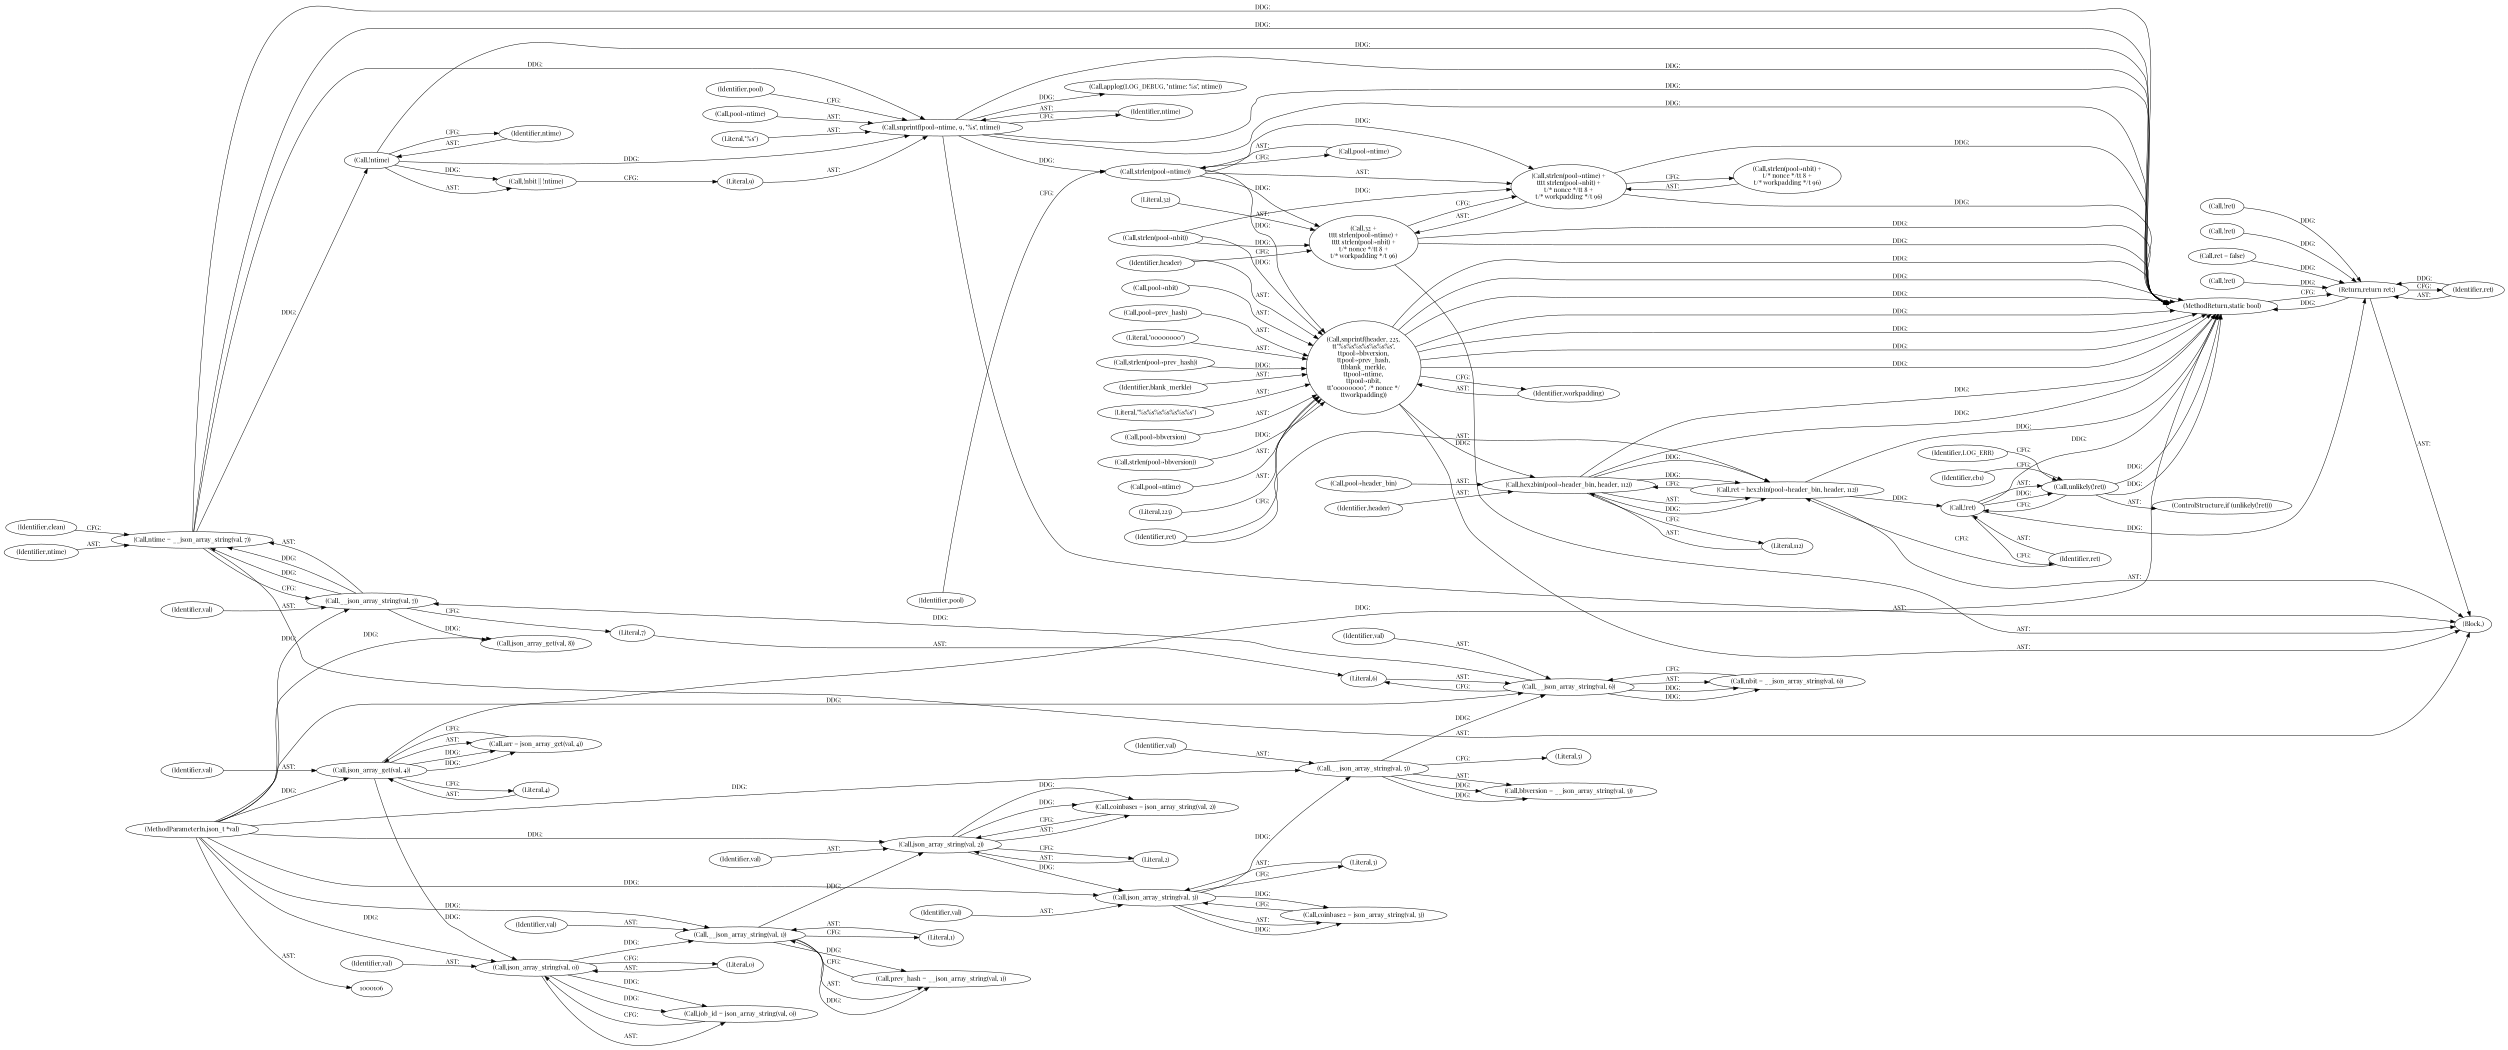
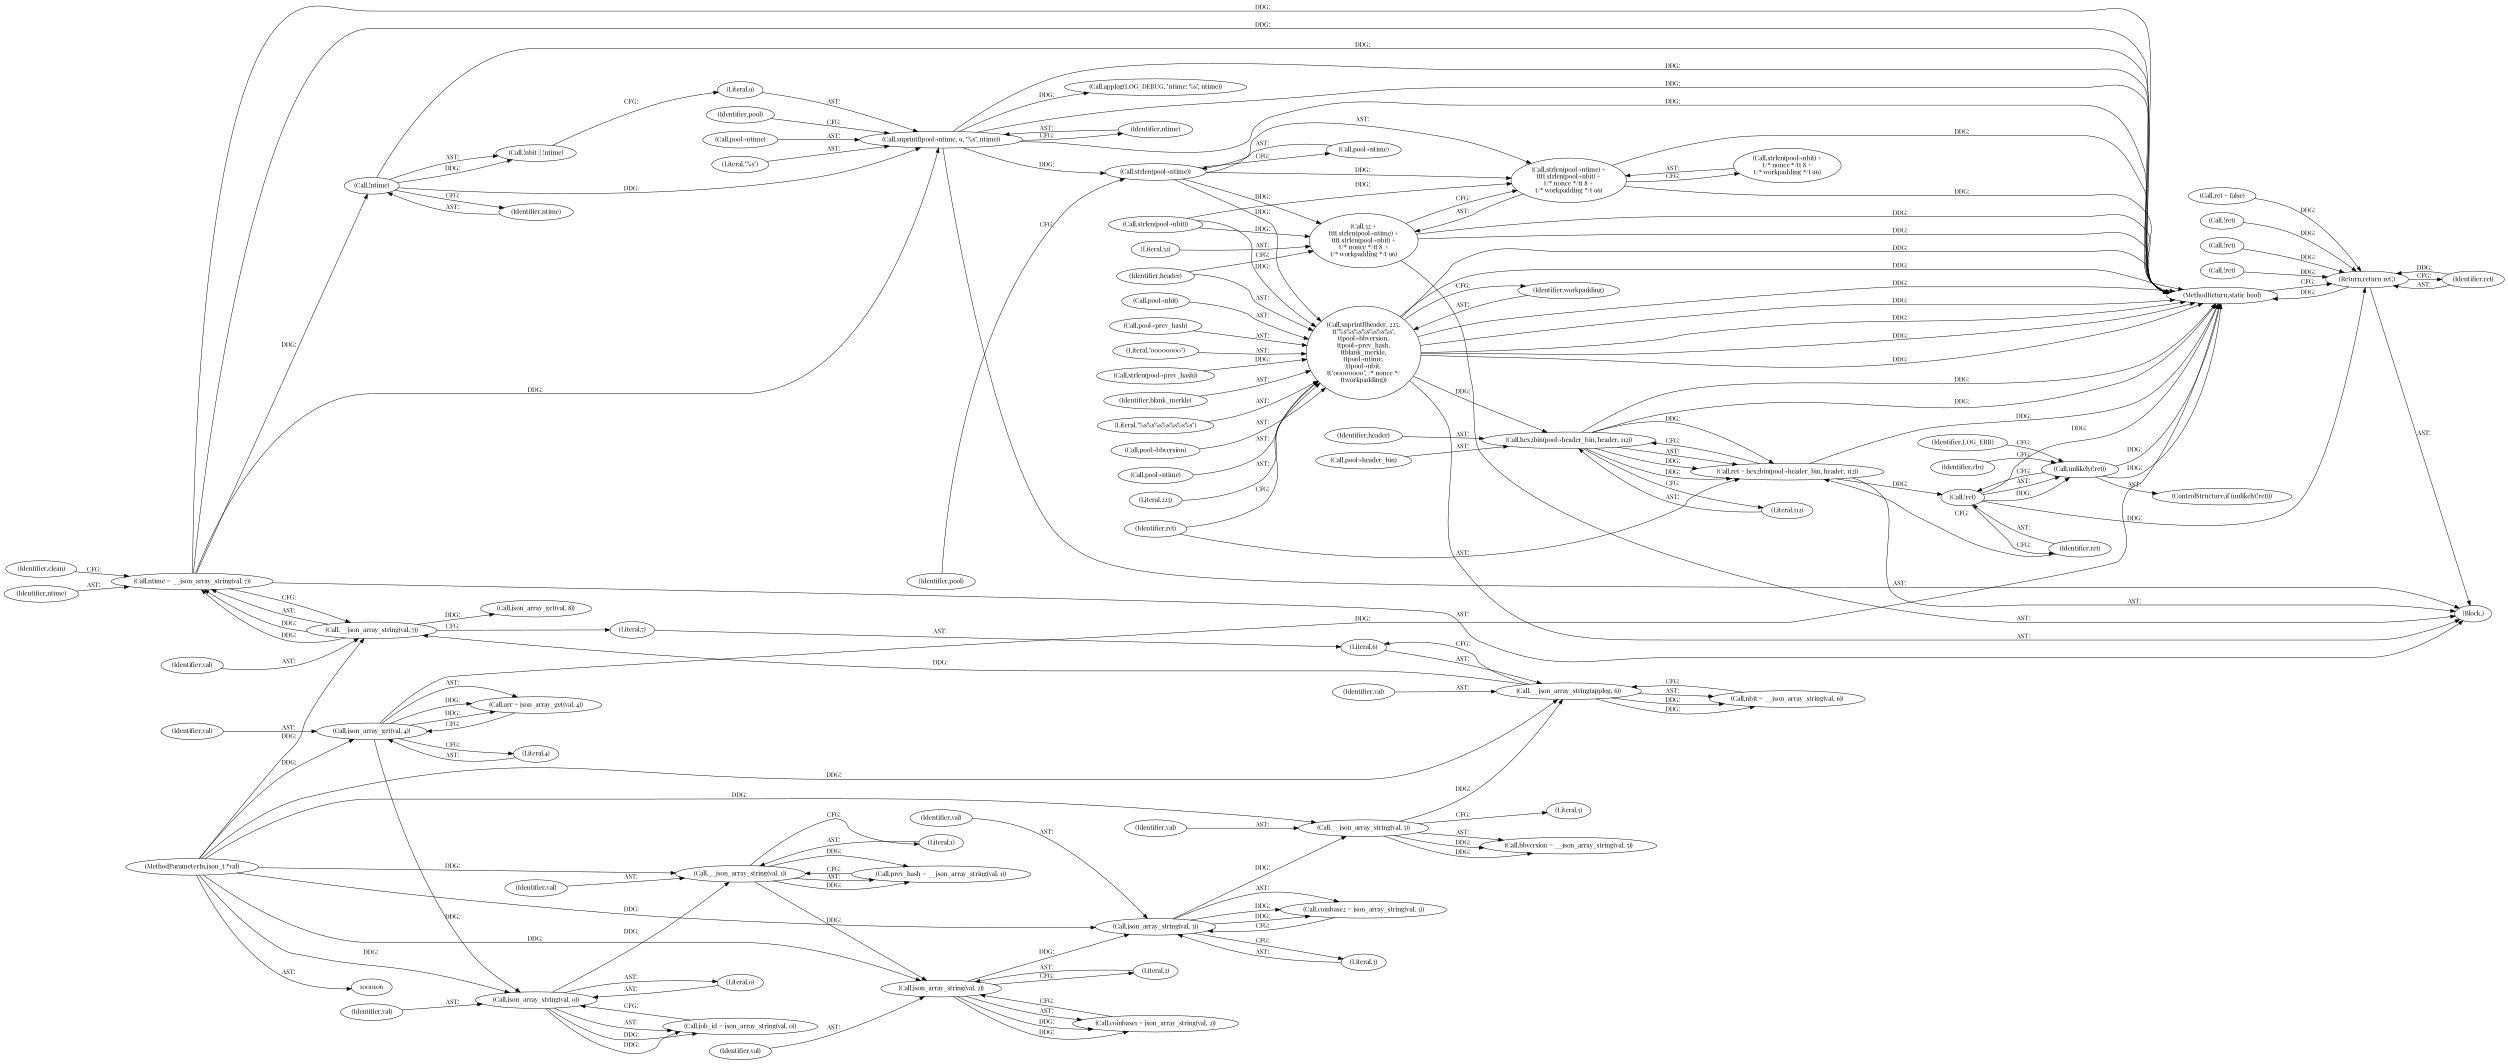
node "(Call,strlen(pool->bbversion))": removed
edge "(MethodParameterIn,json_t *val)" -> "(Call,json_array_get(val, 8))": removed, label "DDG:"
node "(Call,__json_array_string(val, 6))": label "(Call,__json_array_string(val, 6))" -> "(Call,__json_array_string(applog, 6))"
edge "(Call,json_array_string(val, 0))" -> "(Literal,0)": label "CFG: " -> "AST: "
